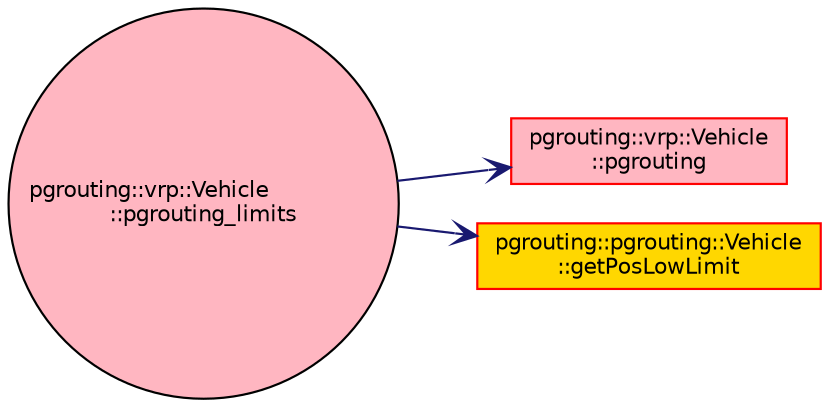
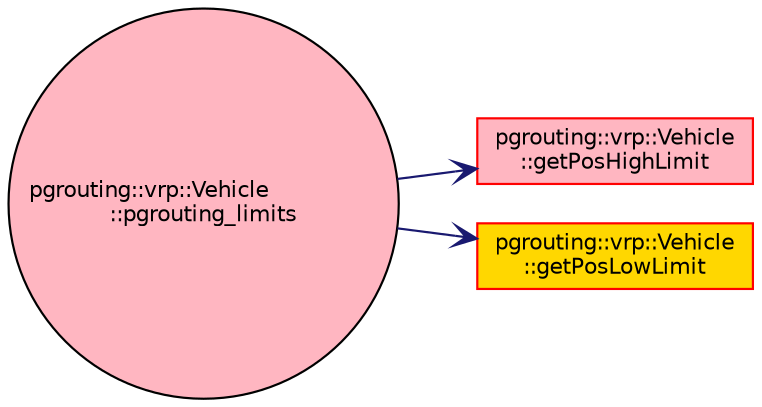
node "pgrouting::vrp::Vehicle ::pgrouting": label "pgrouting::vrp::Vehicle ::pgrouting" -> "pgrouting::vrp::Vehicle ::getPosHighLimit"
node "pgrouting::pgrouting::Vehicle ::getPosLowLimit": label "pgrouting::pgrouting::Vehicle ::getPosLowLimit" -> "pgrouting::vrp::Vehicle ::getPosLowLimit"
